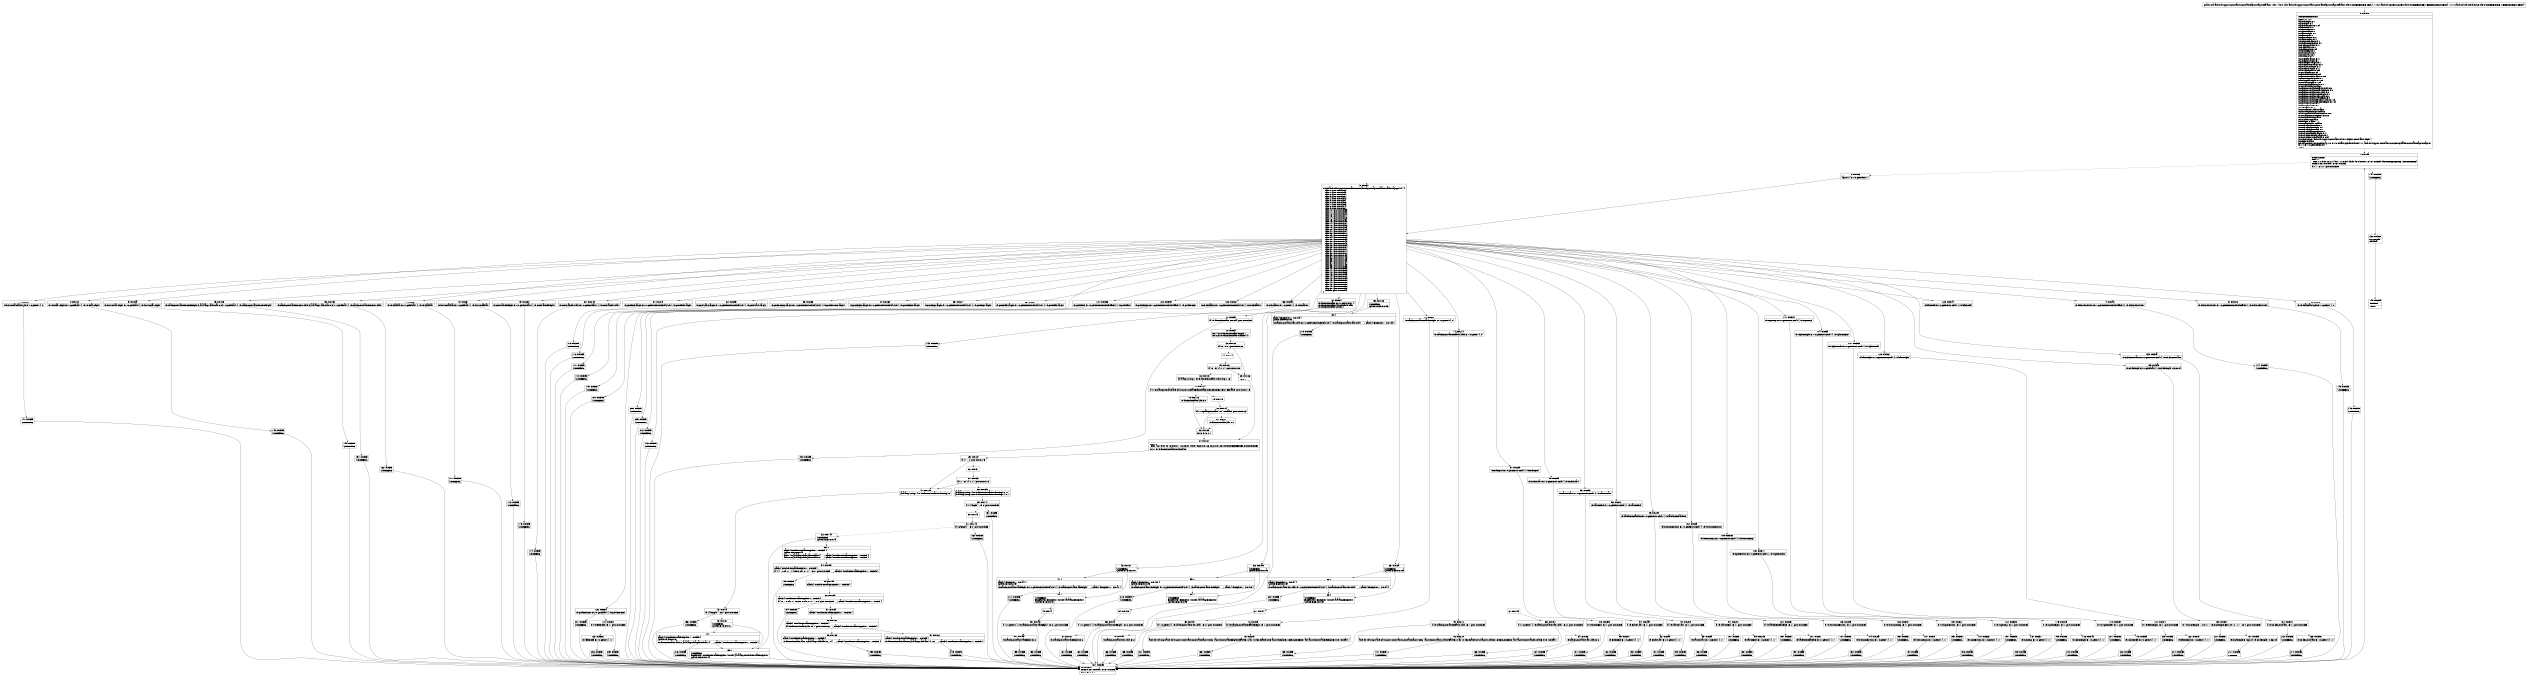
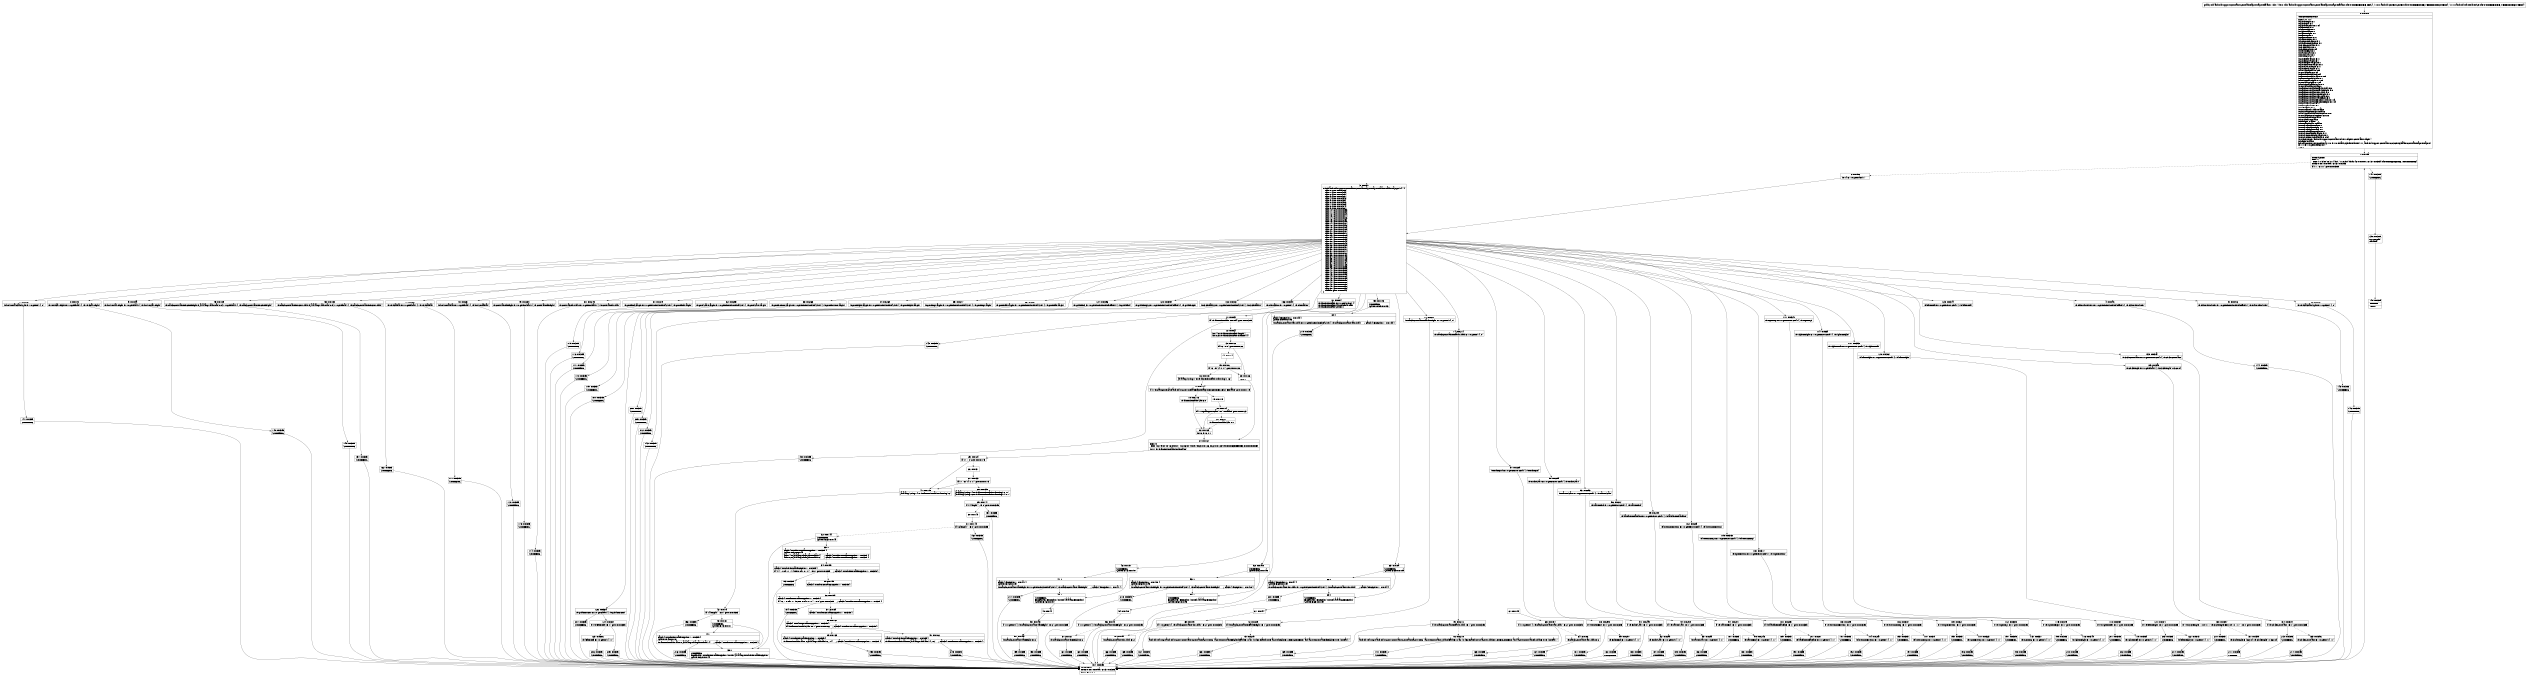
node "2: 0x009c": text "layout r4 = r10.getIndex(r1)" -> "int r4 = r10.getIndex(r1)"
node "24: 0x0127": text "PHI: r6" -> "PHI: r9"
node "182: 0x03e5": text "SYNTHETIC" -> "LONGITUDE"
